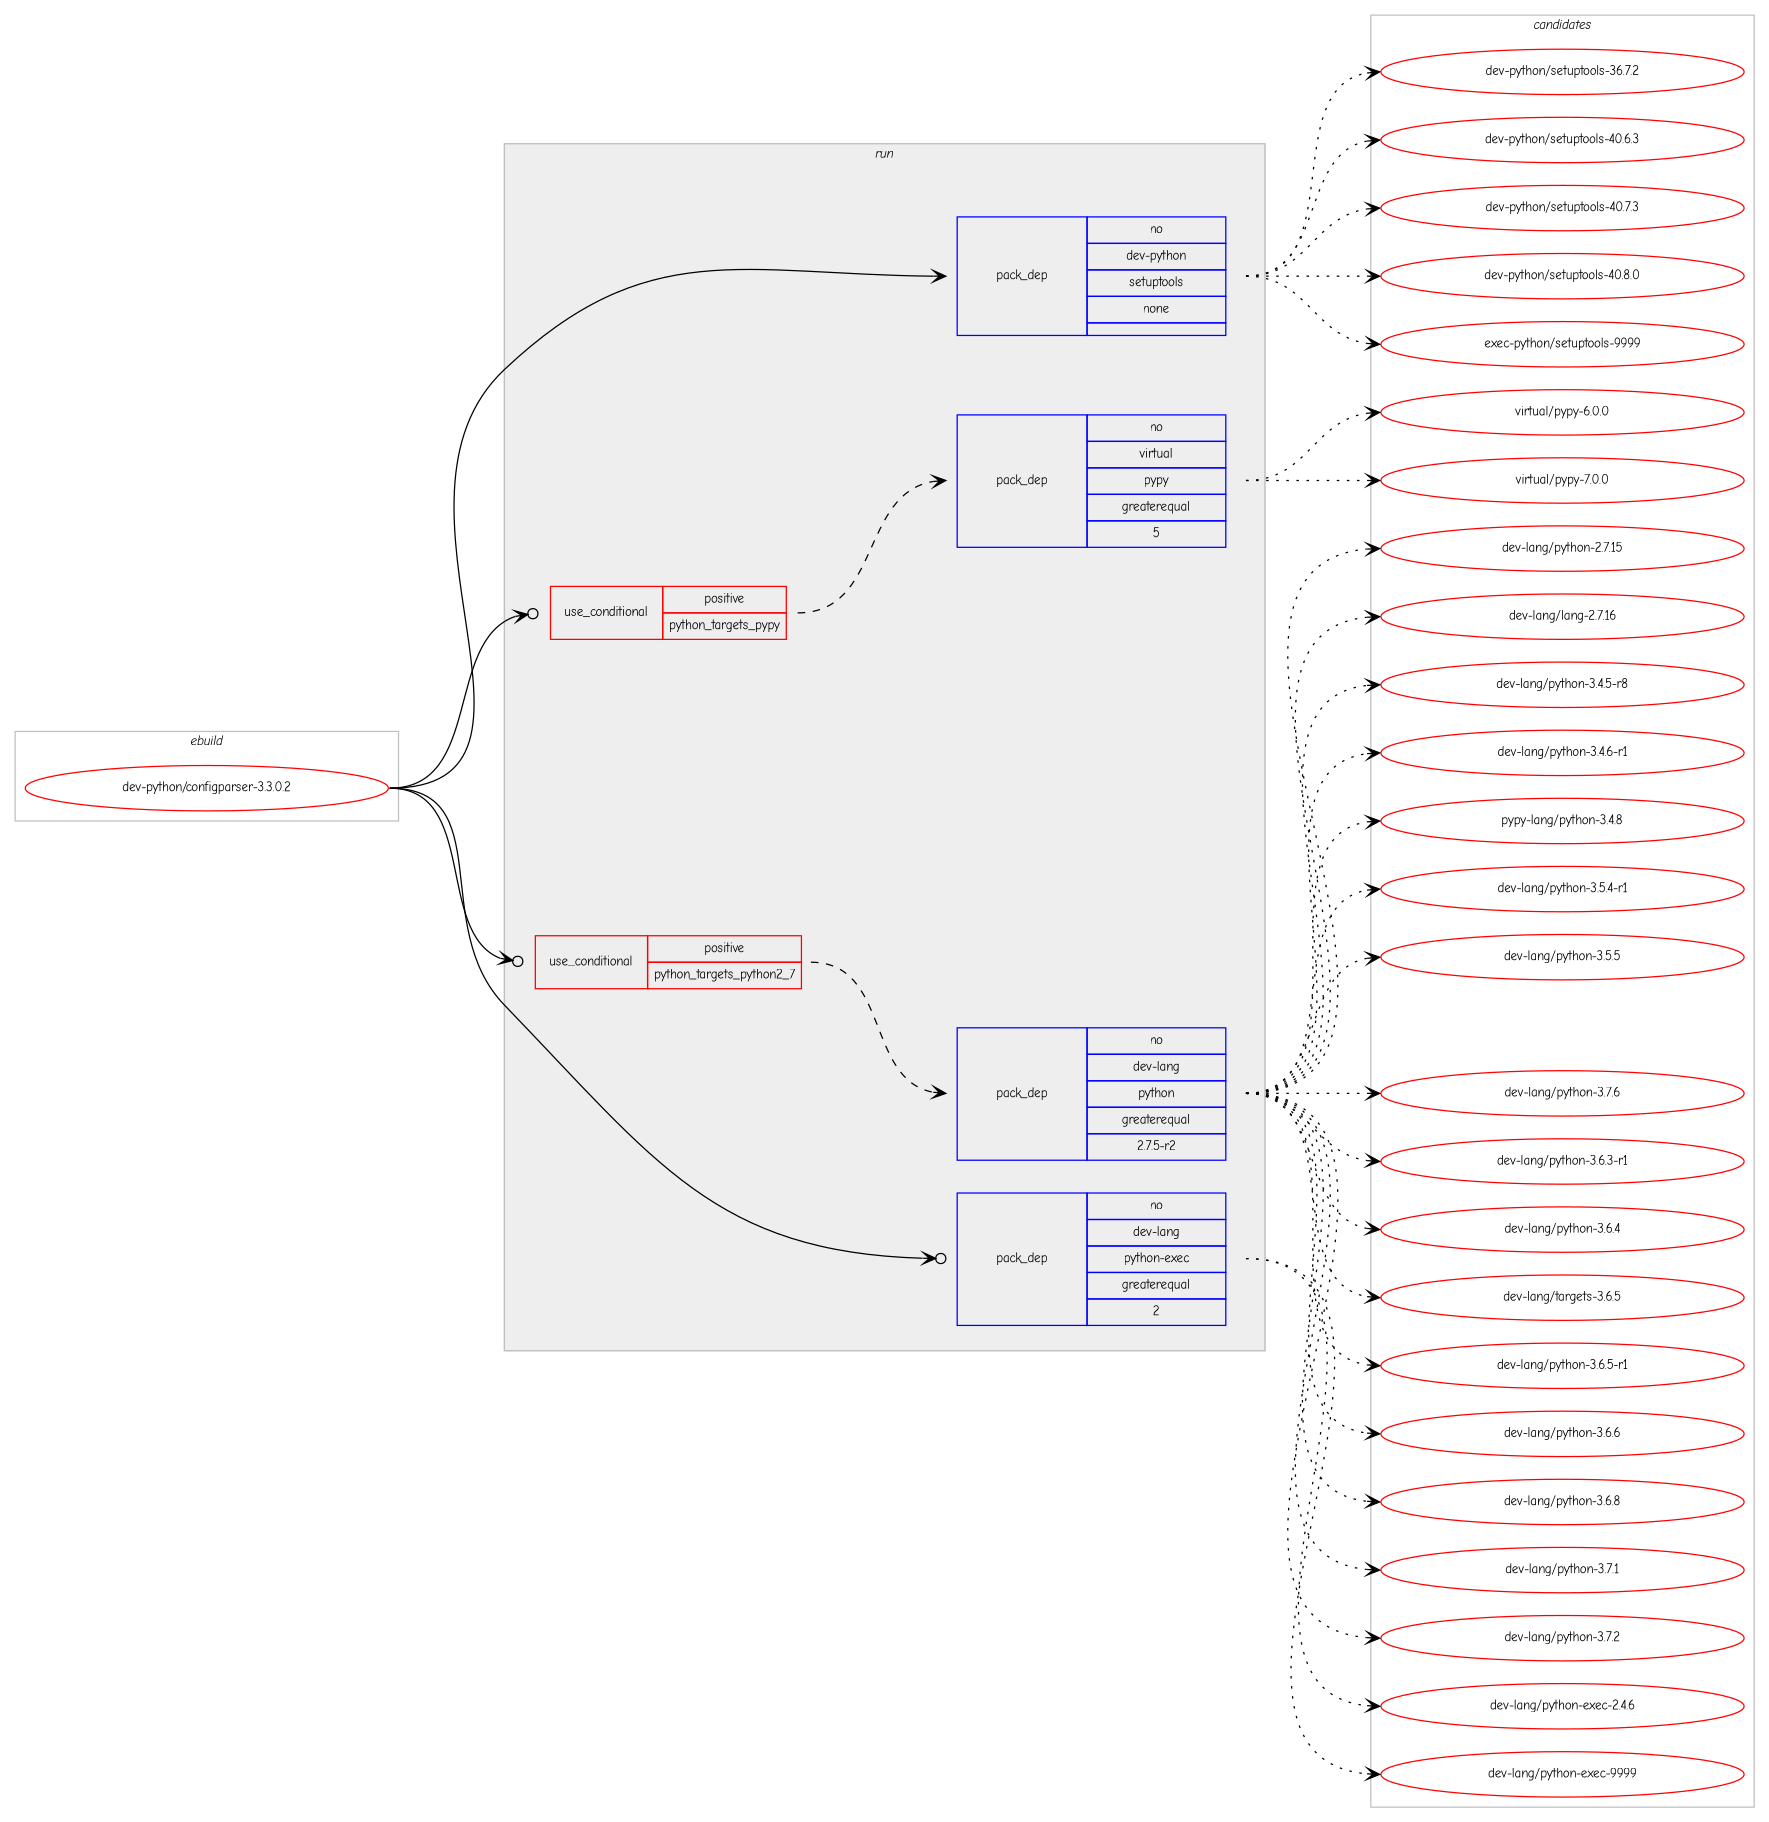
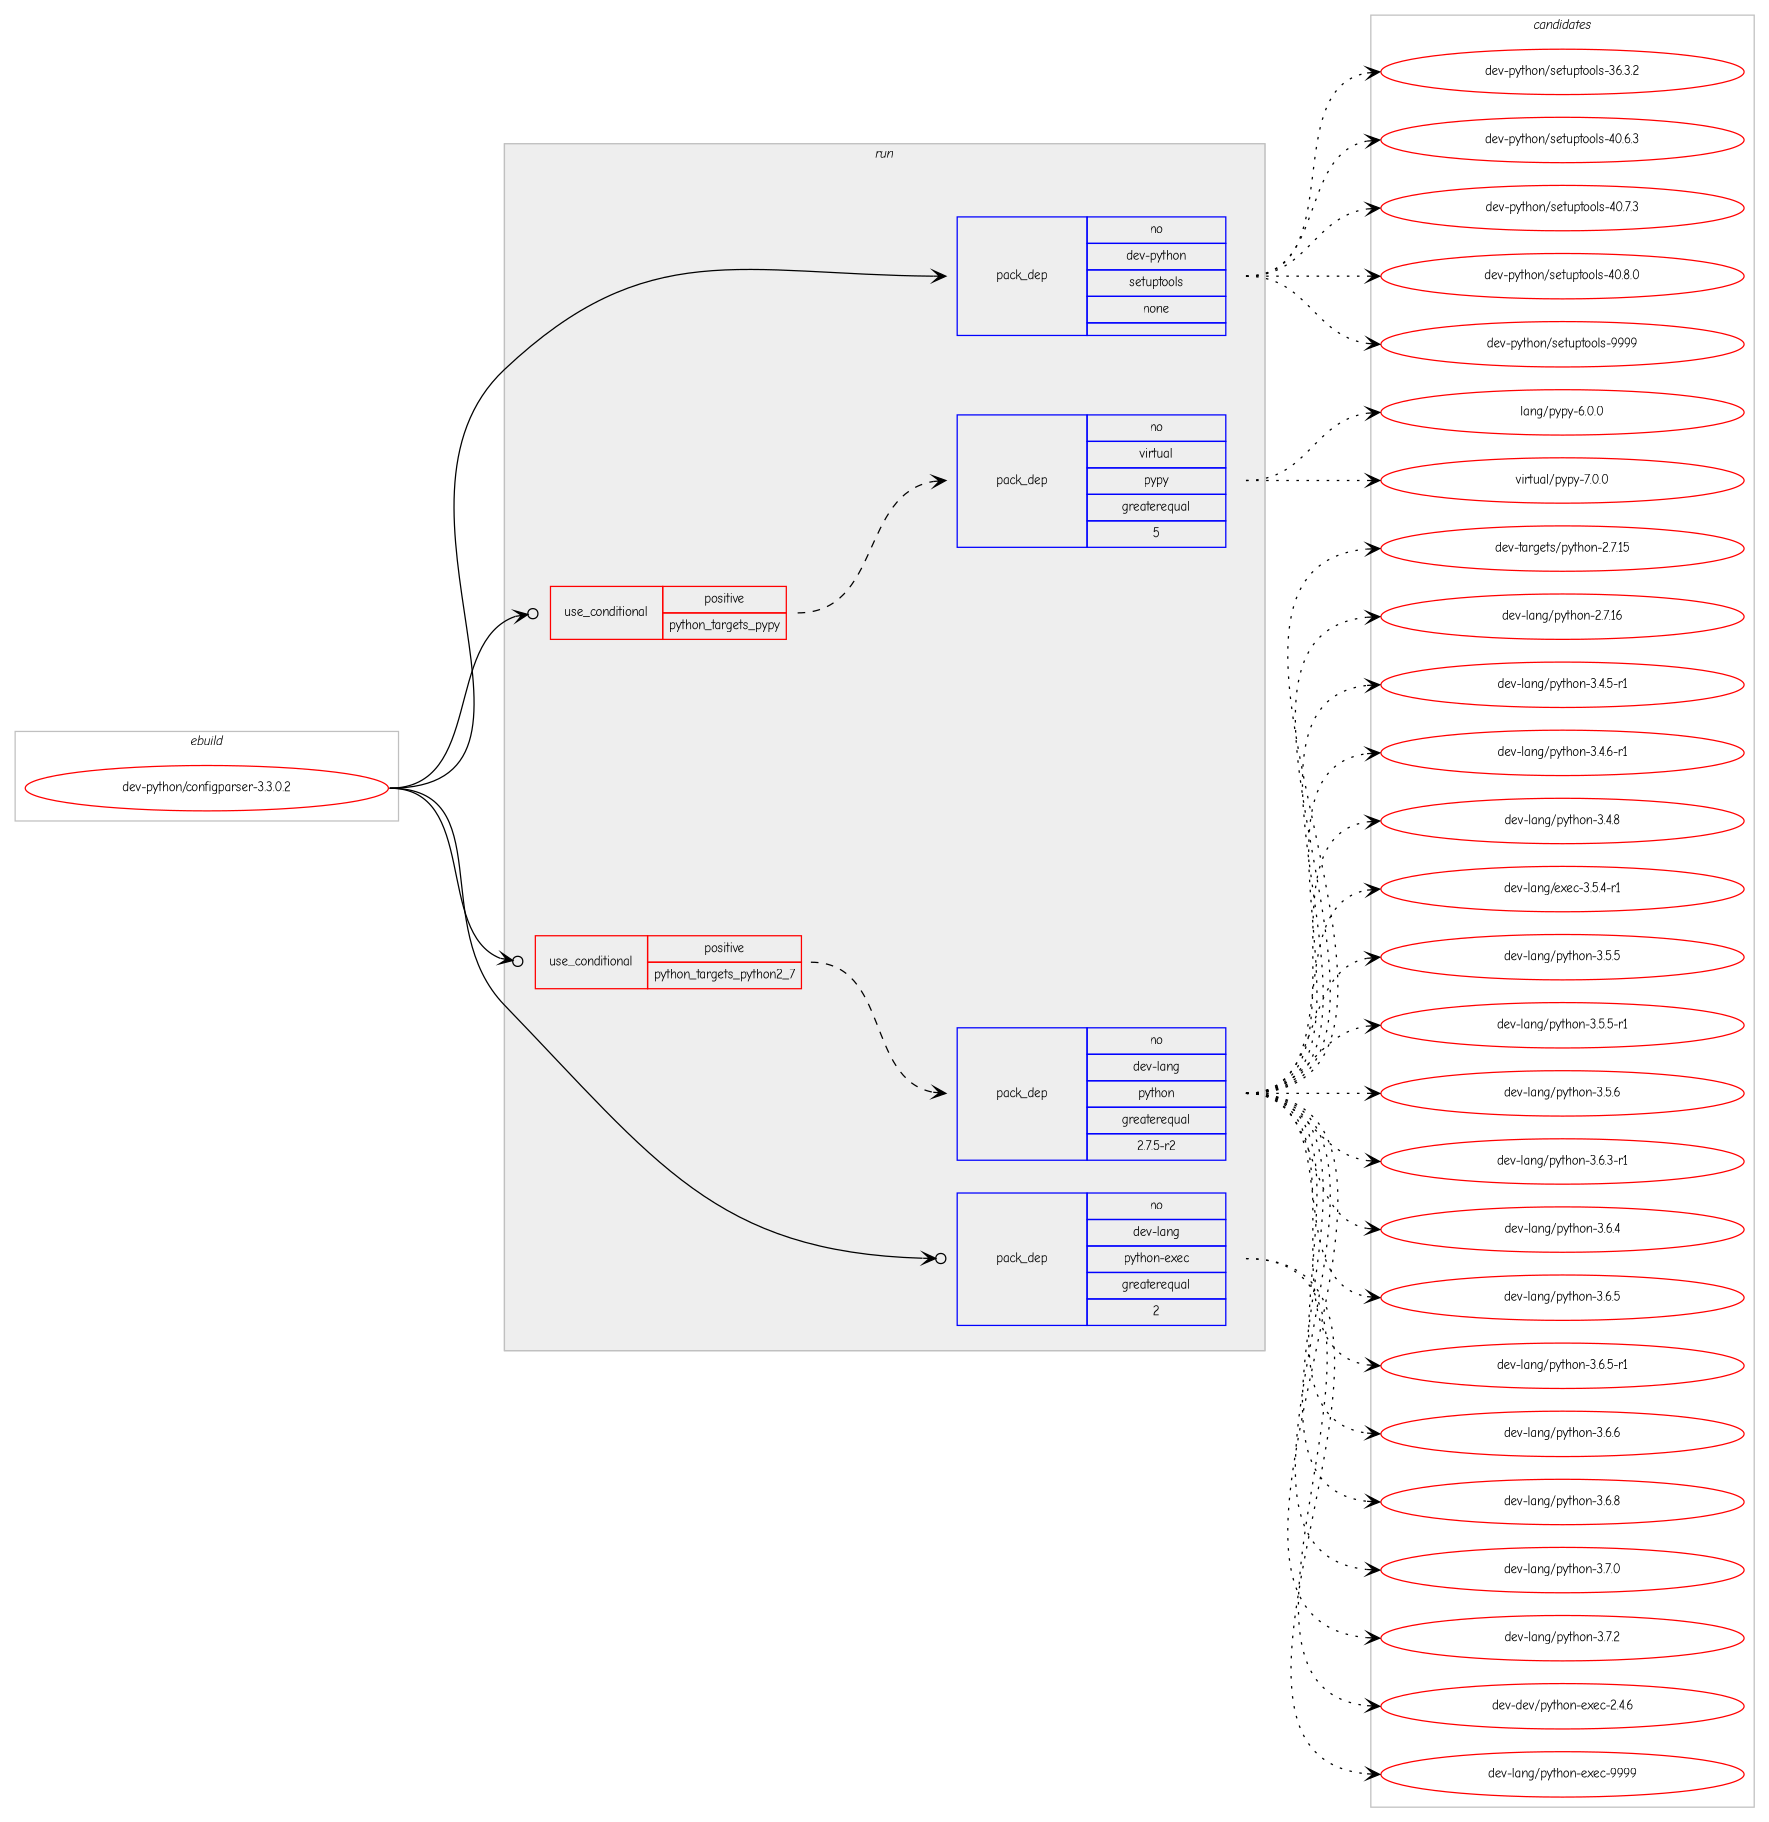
node "dev-python/setuptools-36.7.2": label "dev-python/setuptools-36.7.2" -> "dev-python/setuptools-36.3.2"
node "exec-python/setuptools-9999": label "exec-python/setuptools-9999" -> "dev-python/setuptools-9999"
node "virtual/pypy-6.0.0": label "virtual/pypy-6.0.0" -> "lang/pypy-6.0.0"
node "dev-lang/python-2.7.15": label "dev-lang/python-2.7.15" -> "dev-targets/python-2.7.15"
node "dev-lang/lang-2.7.16": label "dev-lang/lang-2.7.16" -> "dev-lang/python-2.7.16"
node "dev-lang/python-3.4.5-r8": label "dev-lang/python-3.4.5-r8" -> "dev-lang/python-3.4.5-r1"
node "pypy-lang/python-3.4.8": label "pypy-lang/python-3.4.8" -> "dev-lang/python-3.4.8"
node "dev-lang/python-3.5.4-r1": label "dev-lang/python-3.5.4-r1" -> "dev-lang/exec-3.5.4-r1"
node "dev-lang/python-3.5.5-r1": added
node "dev-lang/python-3.7.6": label "dev-lang/python-3.7.6" -> "dev-lang/python-3.5.6"
node "dev-lang/targets-3.6.5": label "dev-lang/targets-3.6.5" -> "dev-lang/python-3.6.5"
node "dev-lang/python-3.7.1": label "dev-lang/python-3.7.1" -> "dev-lang/python-3.7.0"
node "dev-lang/python-exec-2.4.6": label "dev-lang/python-exec-2.4.6" -> "dev-dev/python-exec-2.4.6"
